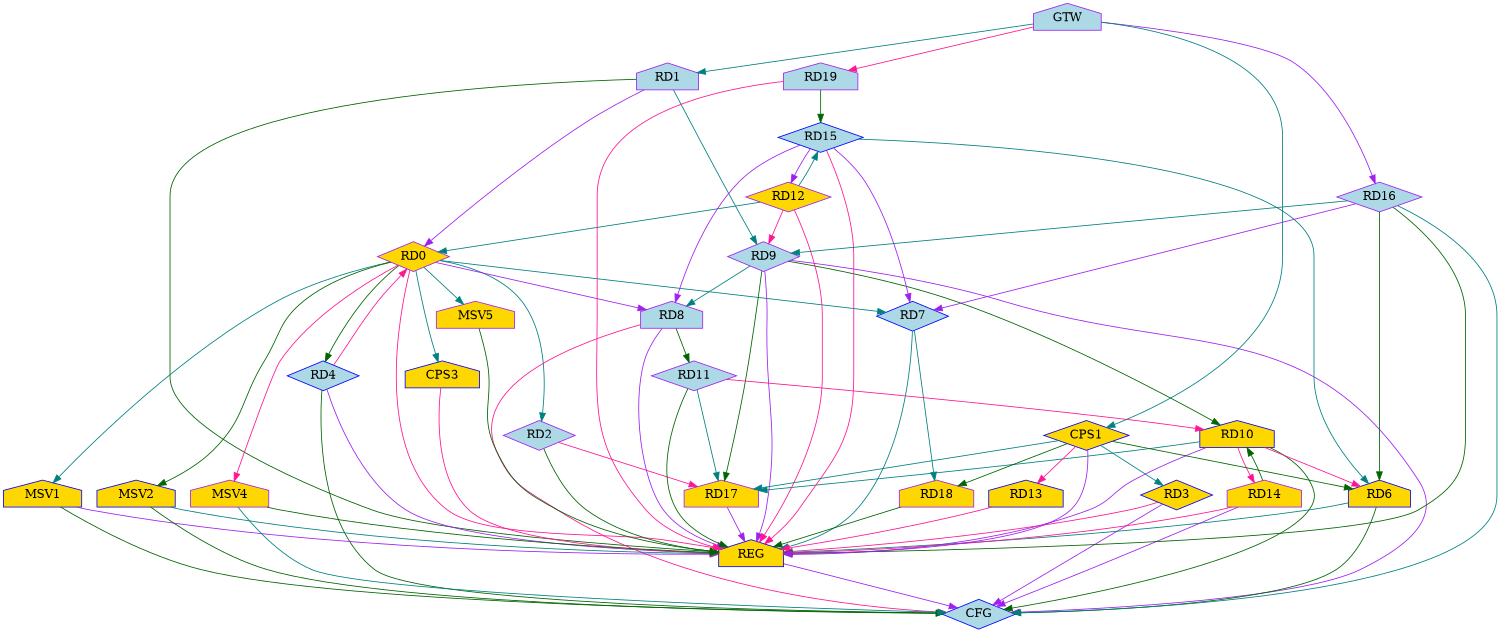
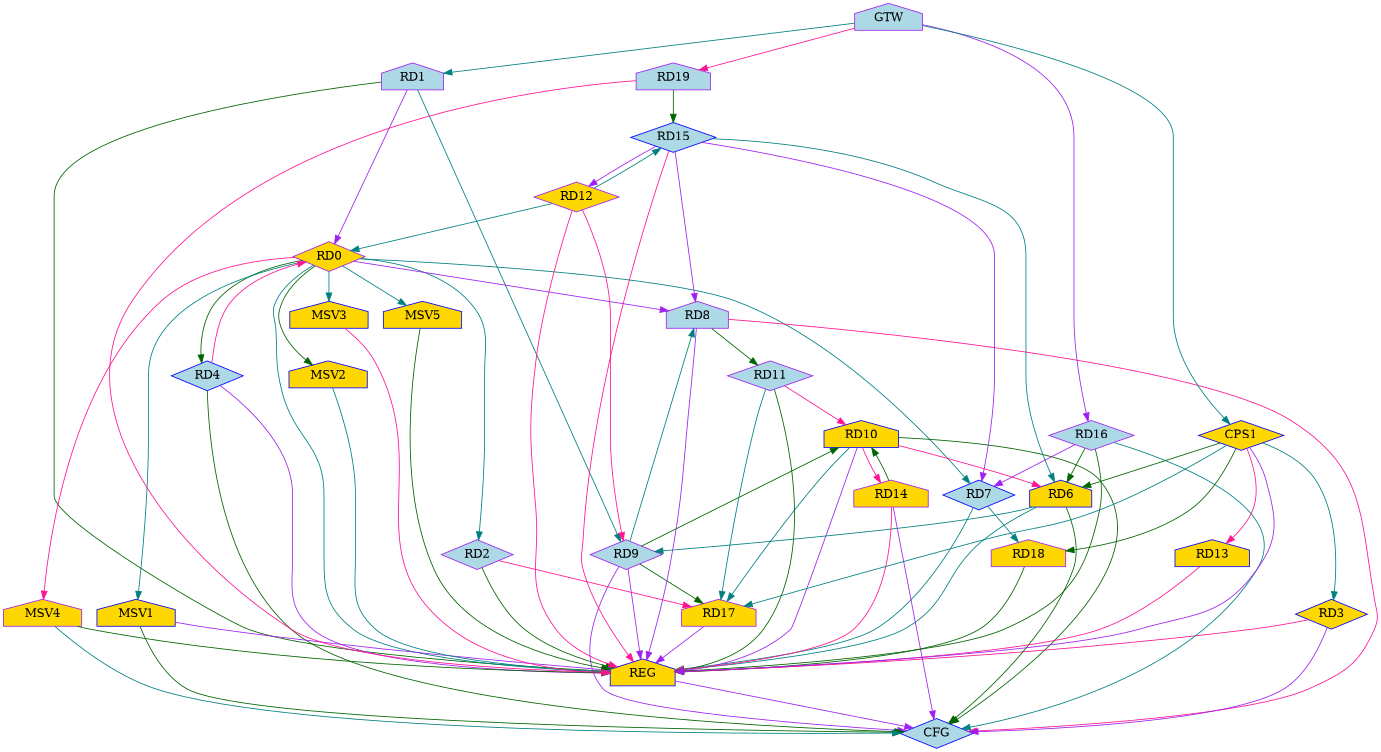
edge "RD16" -> "RD9": now "RD6" -> "RD9"
node "MSV5": color purple -> blue
node "CPS3": label "CPS3" -> "MSV3"
edge "RD0" -> "REG": color deeppink -> teal
edge "MSV2" -> "CFG": removed
